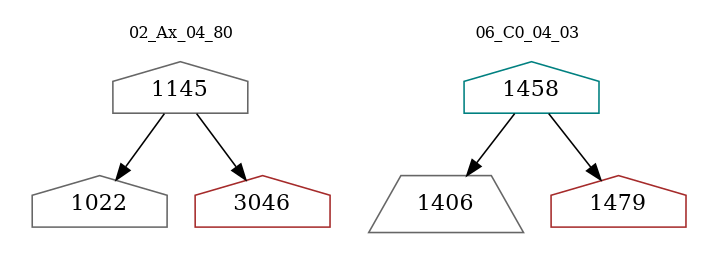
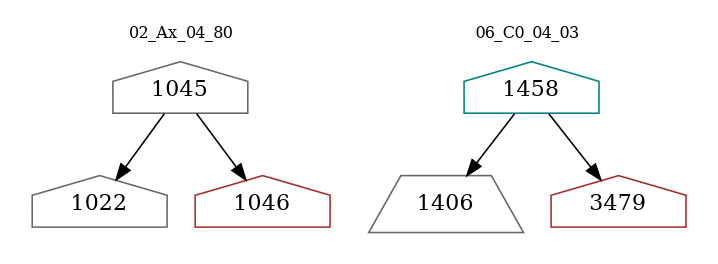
node "1145": label "1145" -> "1045"
node "3046": label "3046" -> "1046"
node "1479": label "1479" -> "3479"
